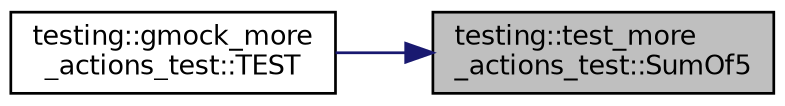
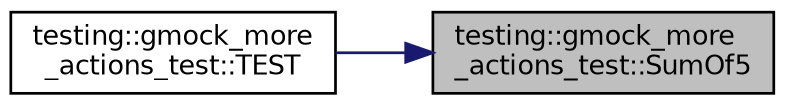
node "testing::test_more _actions_test::SumOf5": label "testing::test_more _actions_test::SumOf5" -> "testing::gmock_more _actions_test::SumOf5"
